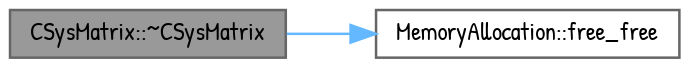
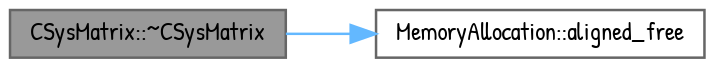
node "MemoryAllocation::free_free": label "MemoryAllocation::free_free" -> "MemoryAllocation::aligned_free"
